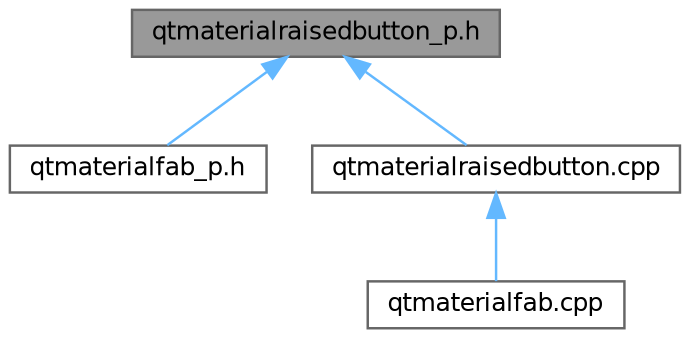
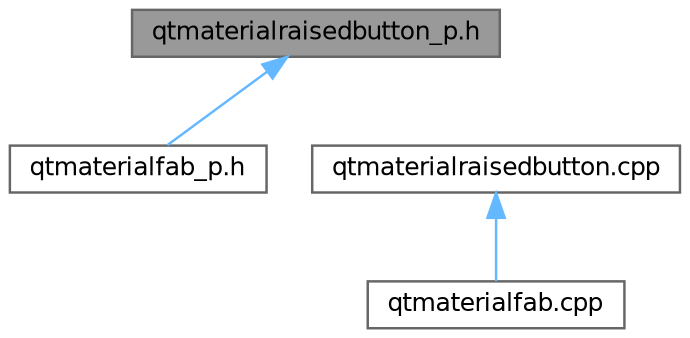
edge "qtmaterialraisedbutton.cpp" -> "qtmaterialraisedbutton_p.h": removed
